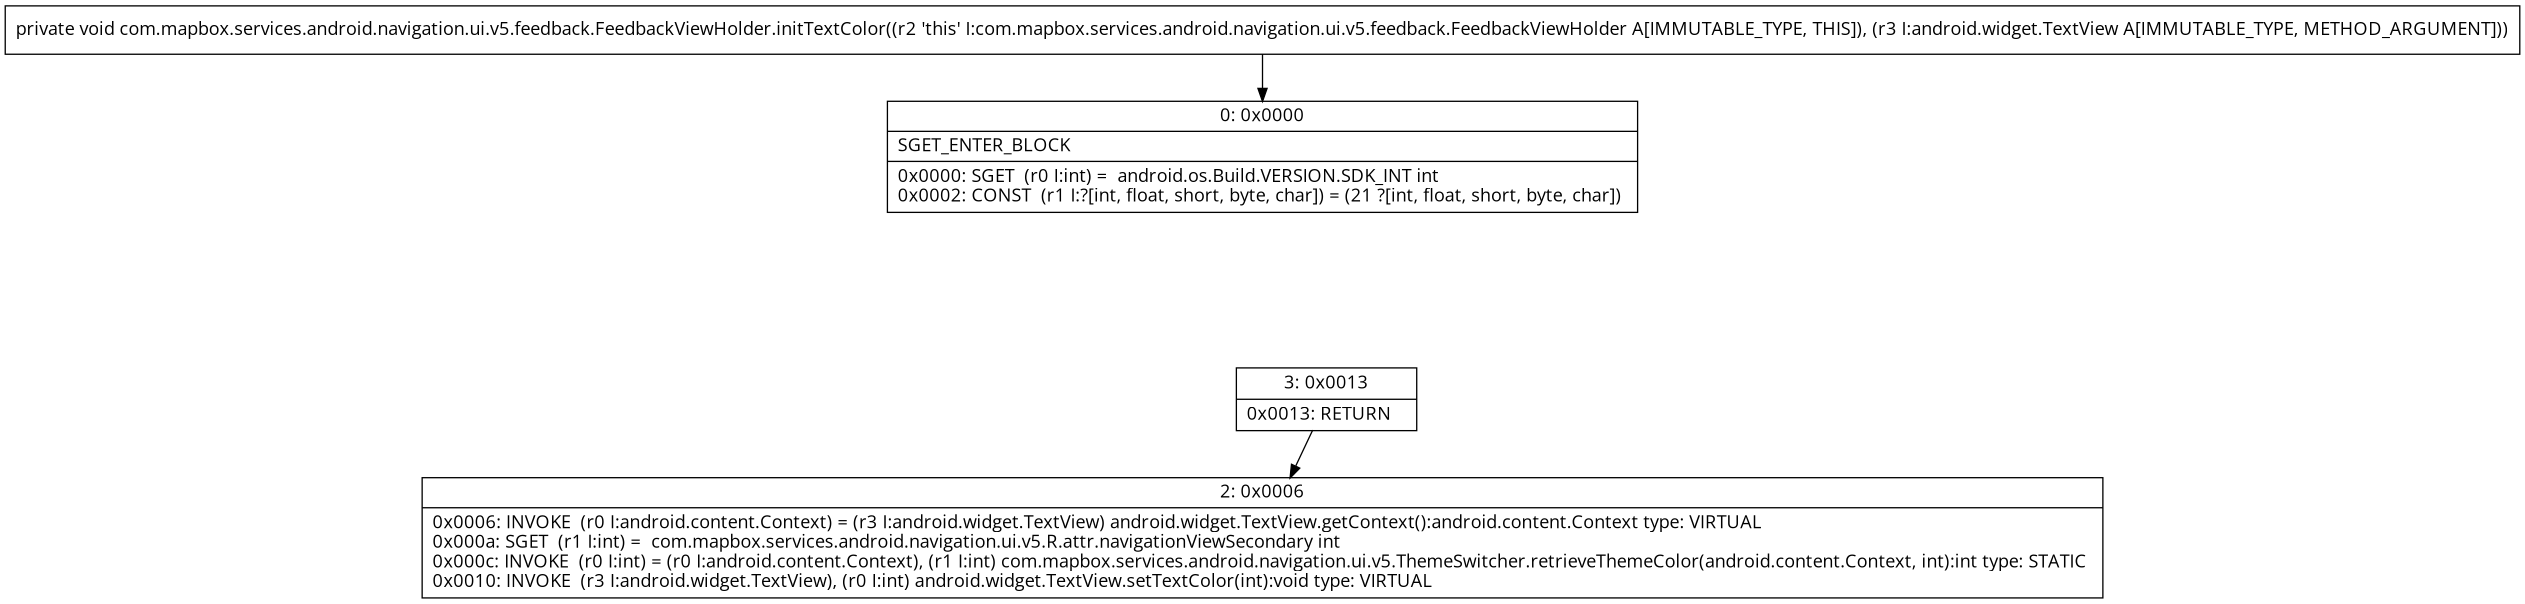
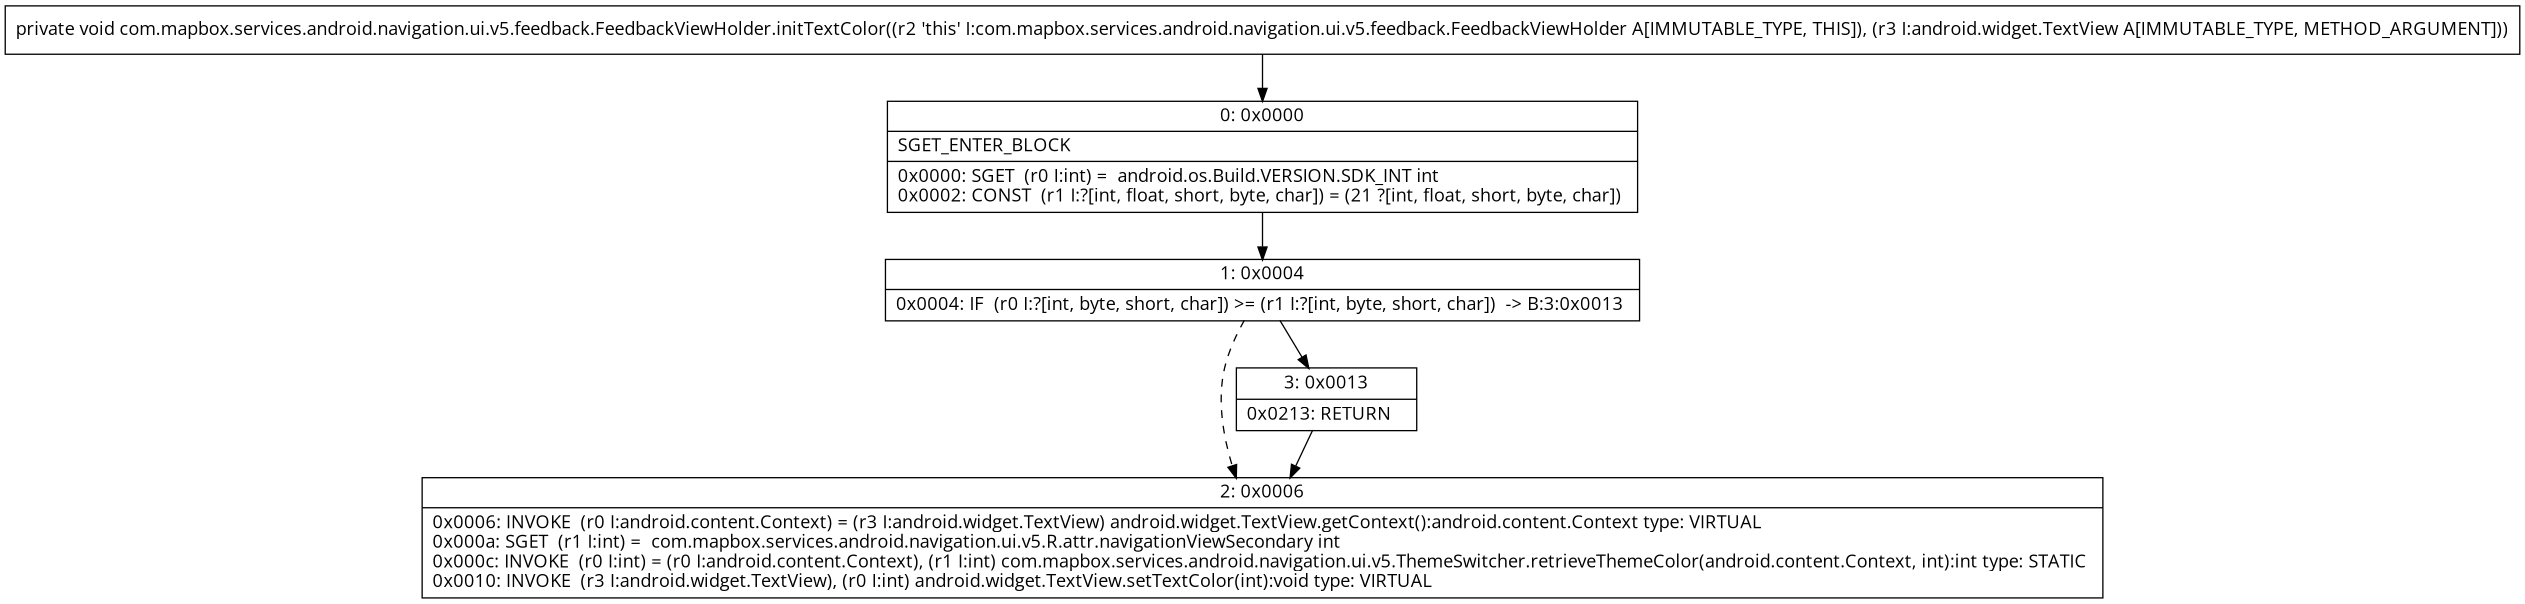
node "1: 0x0004": added
node "3: 0x0013": text "0x0013: RETURN" -> "0x0213: RETURN"
